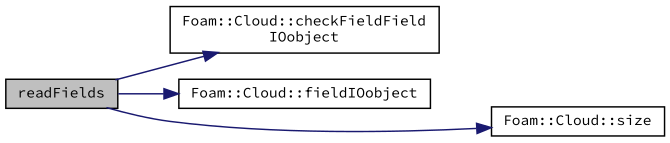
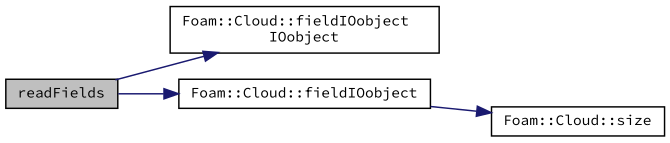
node "Foam::Cloud::checkFieldField IOobject": label "Foam::Cloud::checkFieldField IOobject" -> "Foam::Cloud::fieldIOobject IOobject"
edge "readFields" -> "Foam::Cloud::size": now "Foam::Cloud::fieldIOobject" -> "Foam::Cloud::size"
